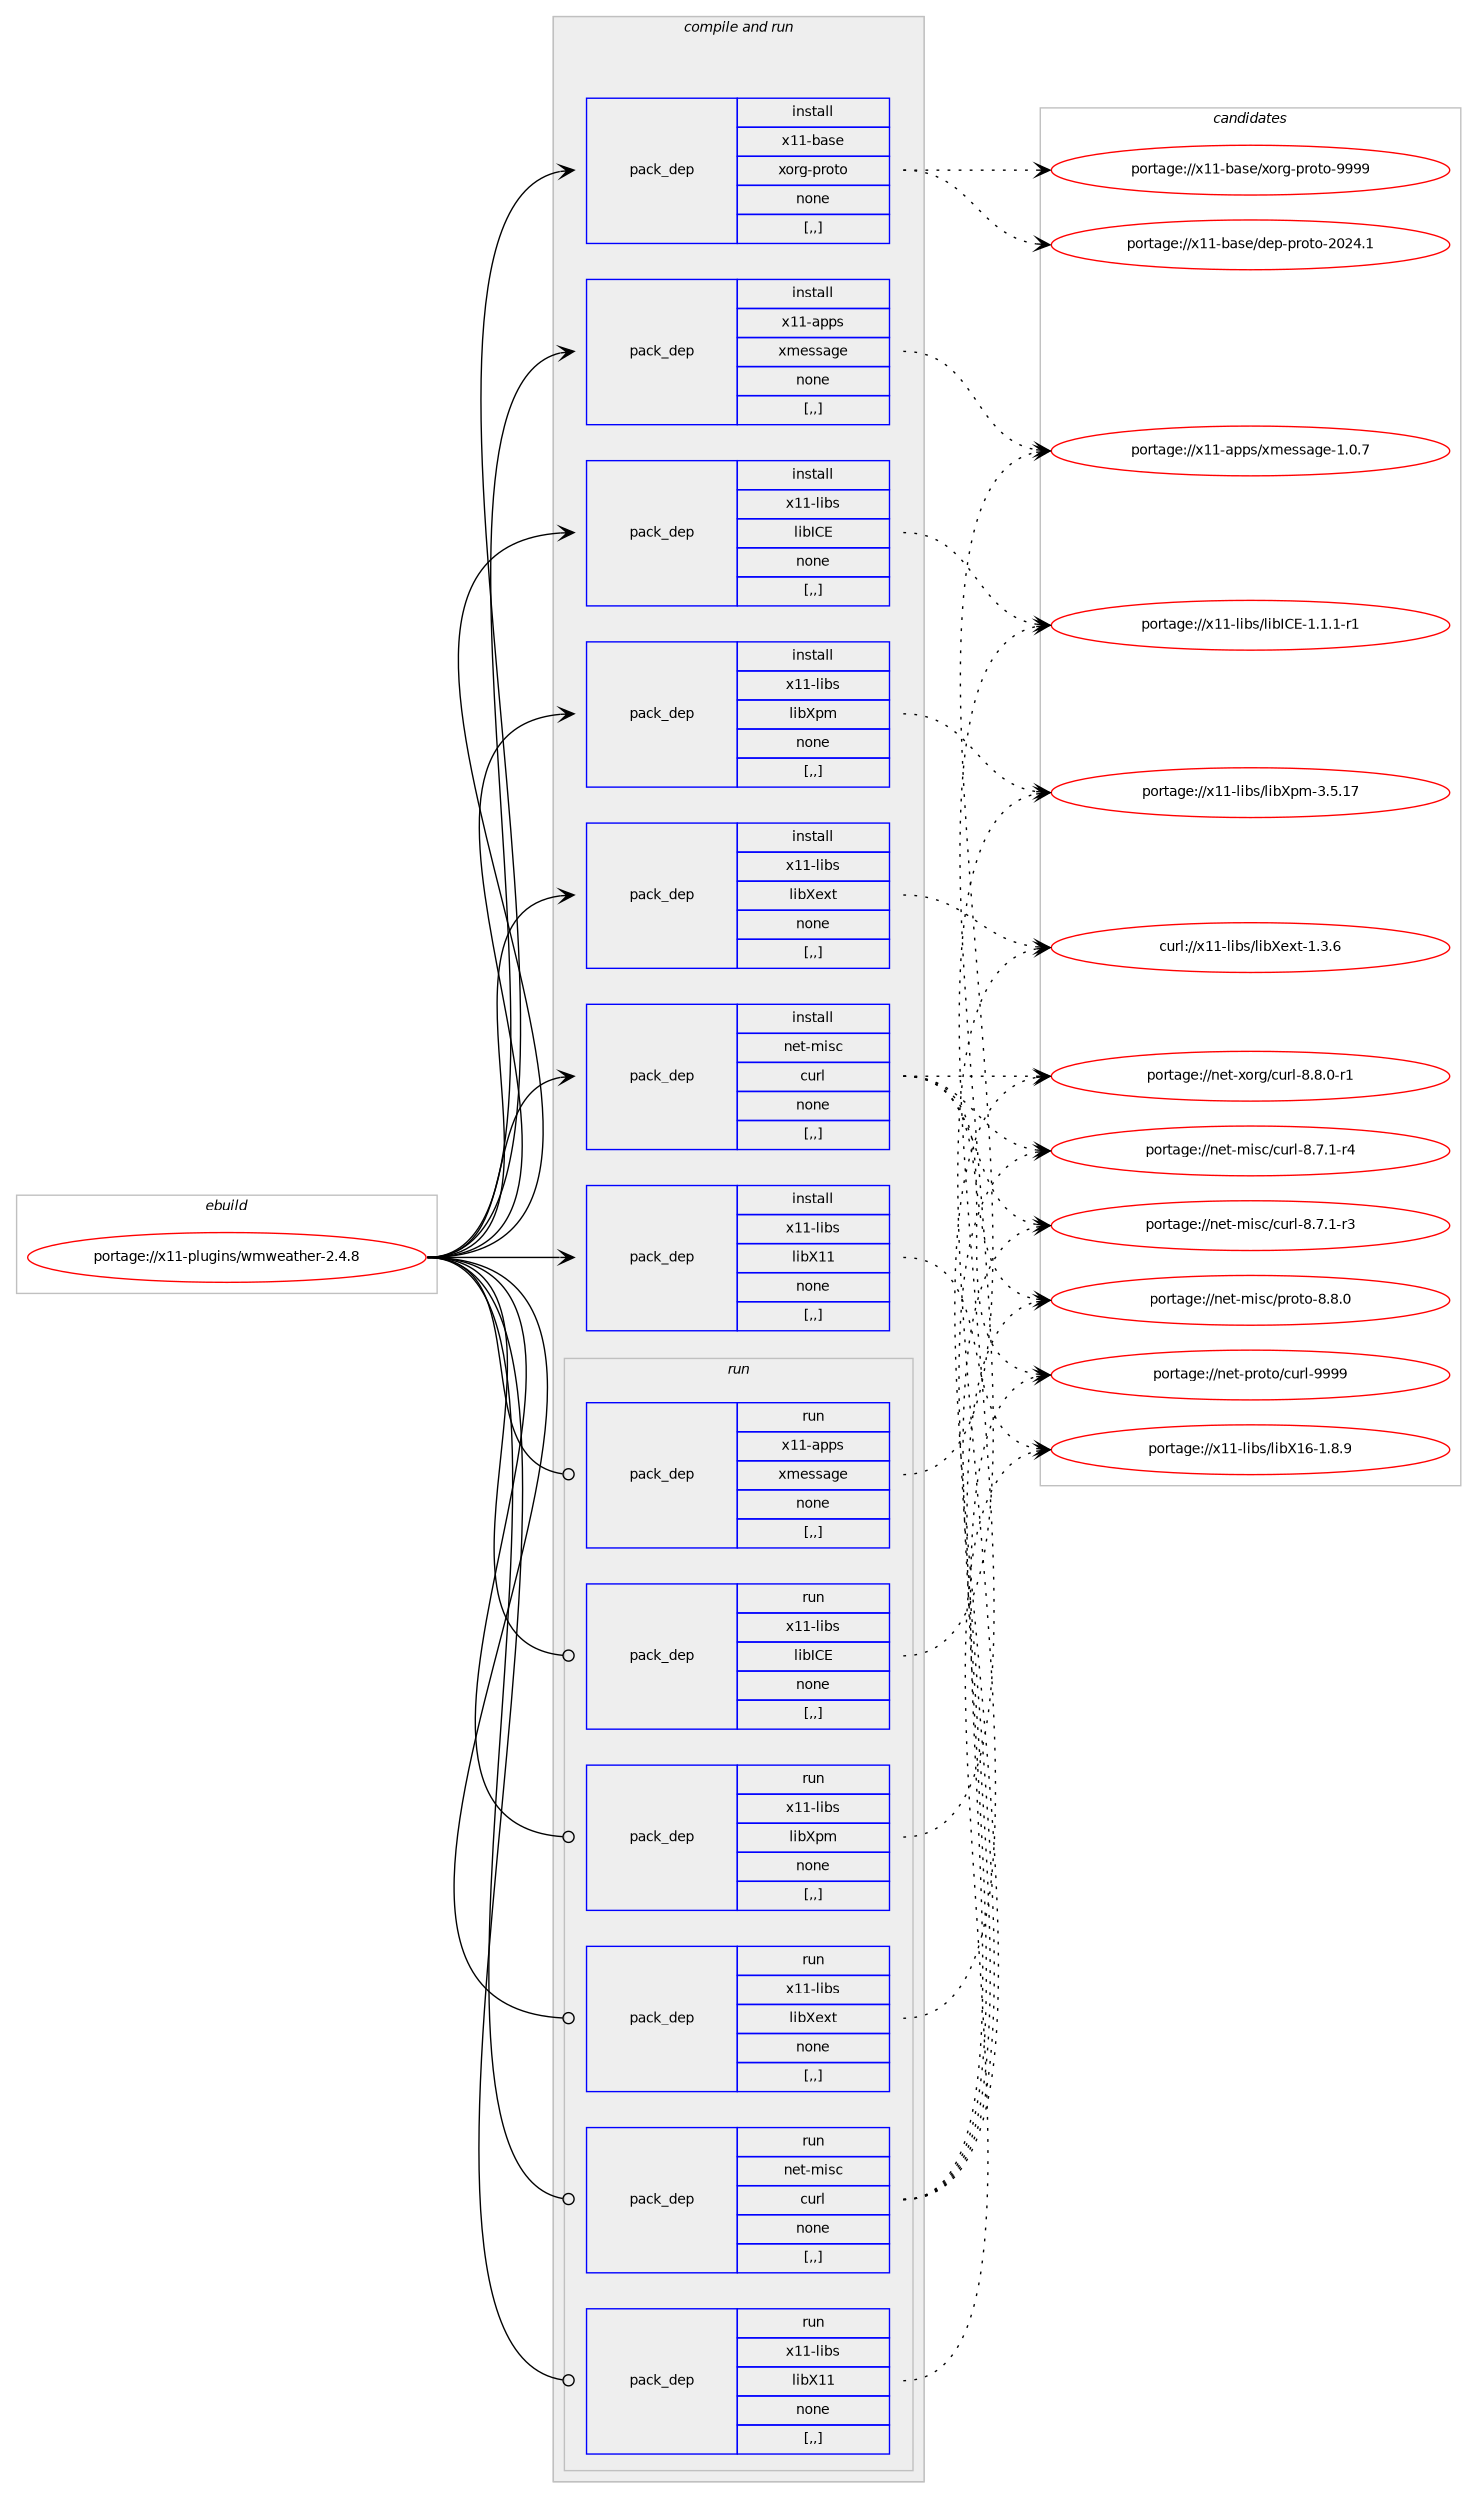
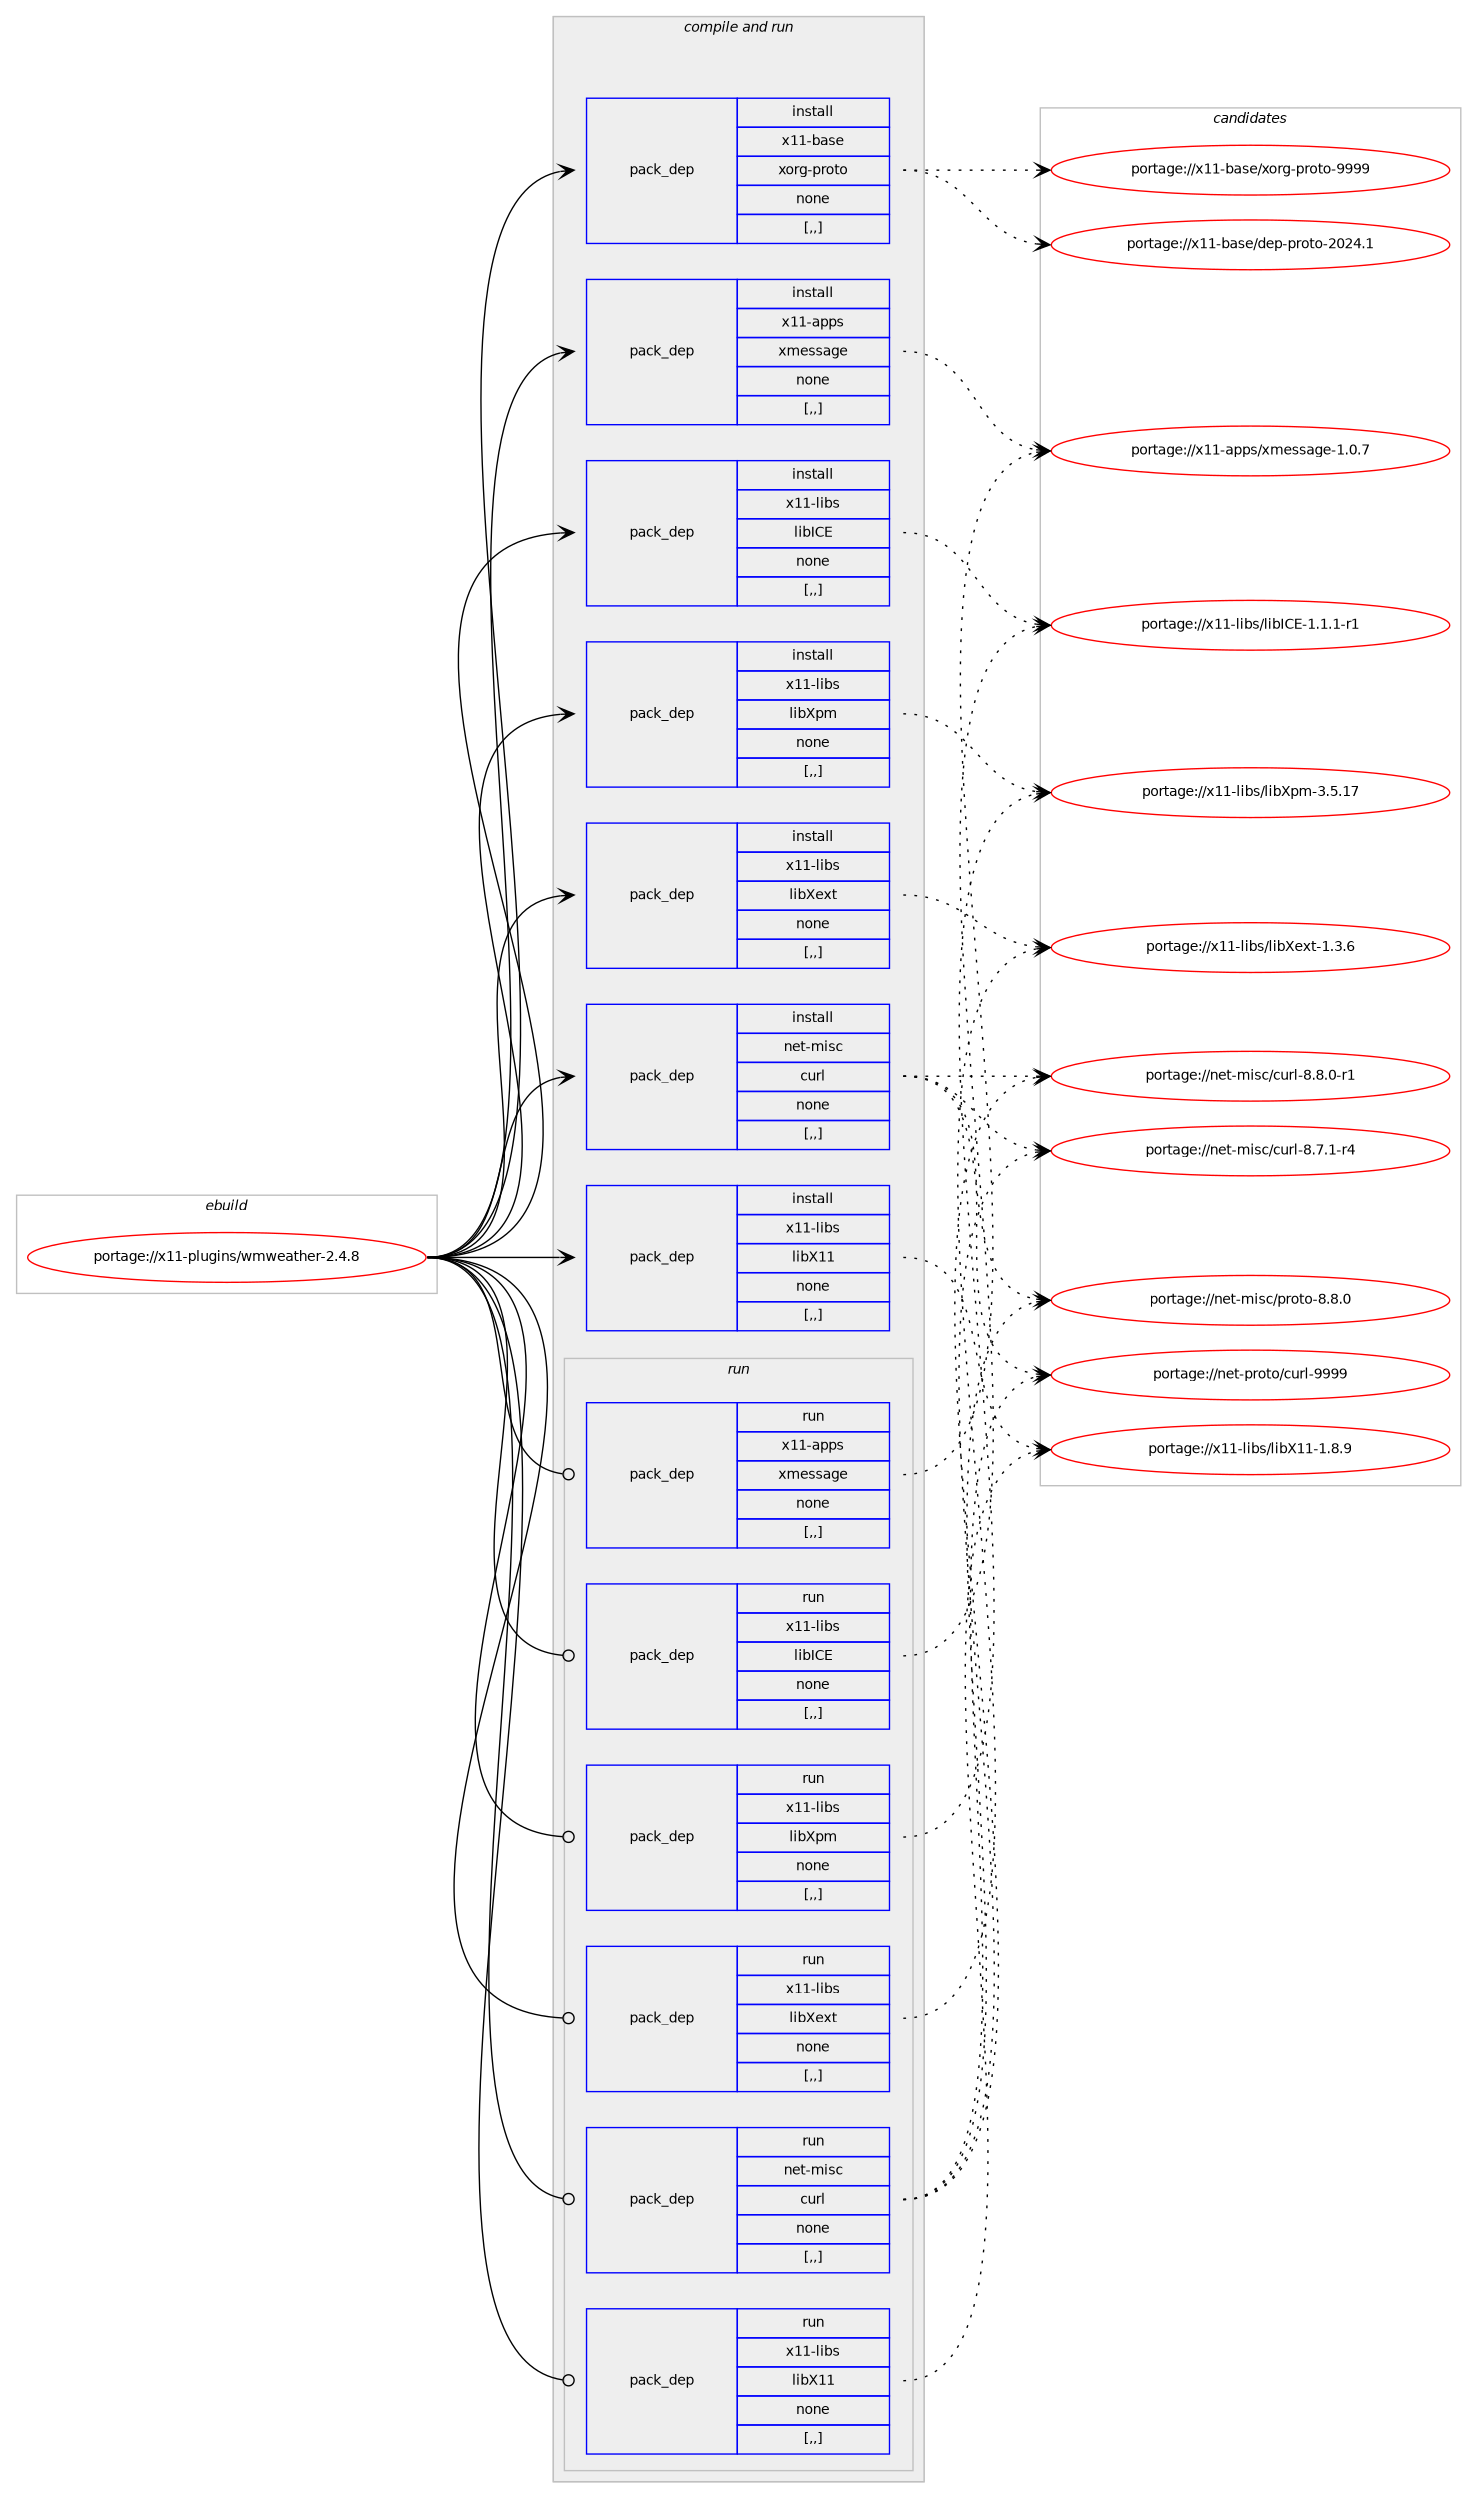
node "curl://x11-libs/libXext-1.3.6": label "curl://x11-libs/libXext-1.3.6" -> "portage://x11-libs/libXext-1.3.6"
node "portage://net-xorg/curl-8.8.0-r1": label "portage://net-xorg/curl-8.8.0-r1" -> "portage://net-misc/curl-8.8.0-r1"
node "portage://net-misc/curl-8.7.1-r3": removed
node "portage://x11-libs/libX16-1.8.9": label "portage://x11-libs/libX16-1.8.9" -> "portage://x11-libs/libX11-1.8.9"
